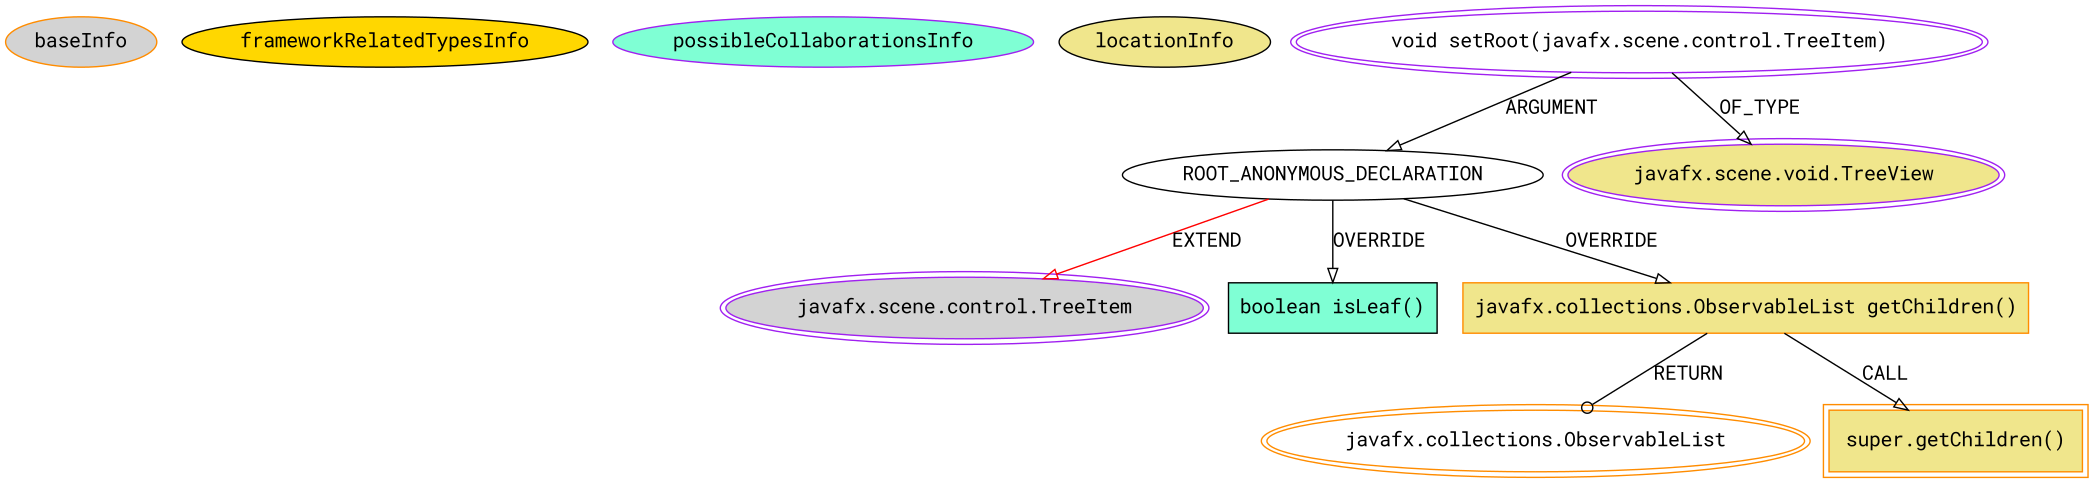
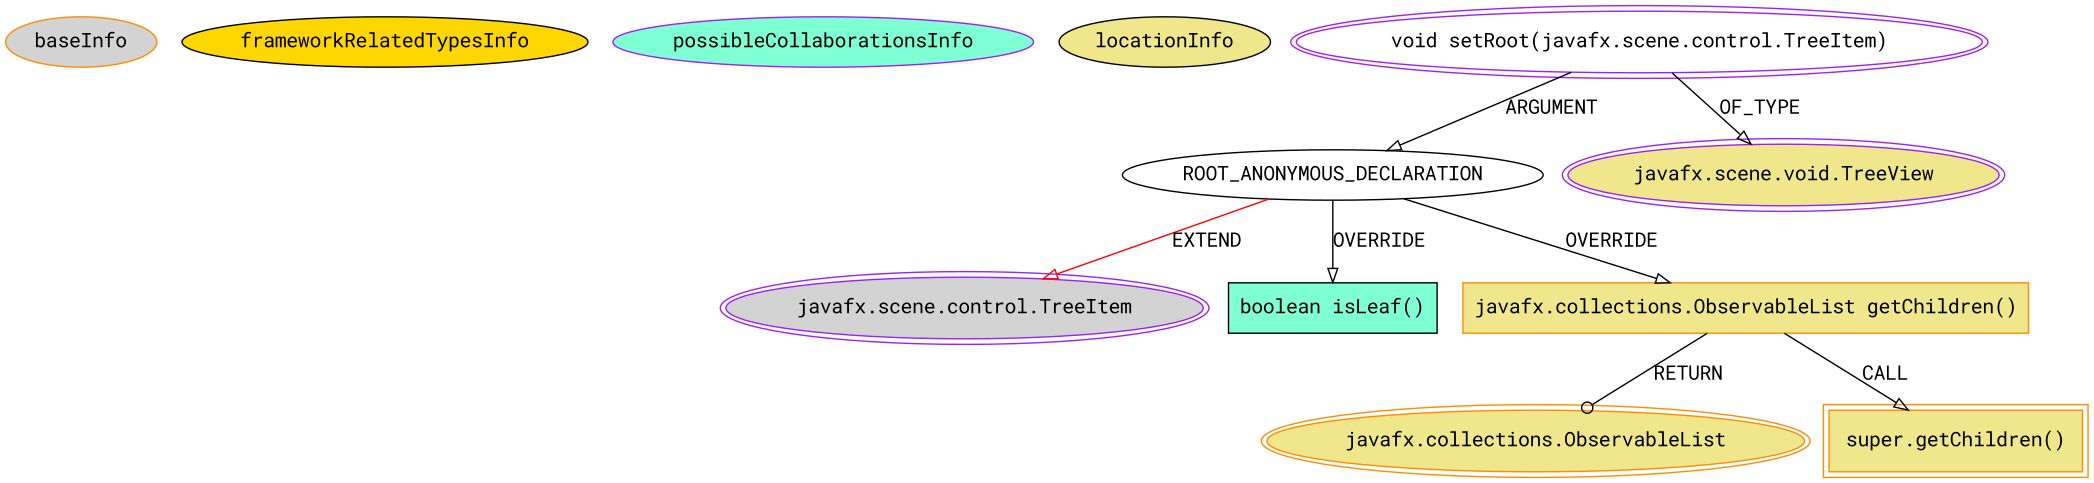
node "javafx.collections.ObservableList": fillcolor white -> khaki
